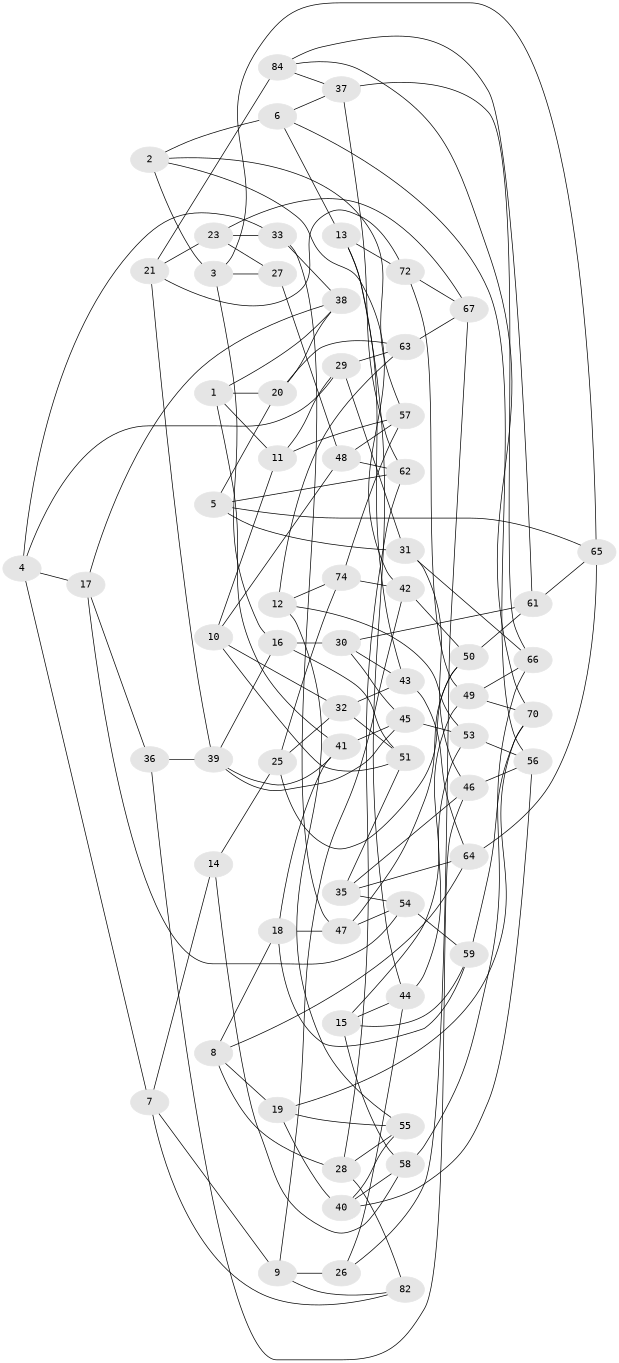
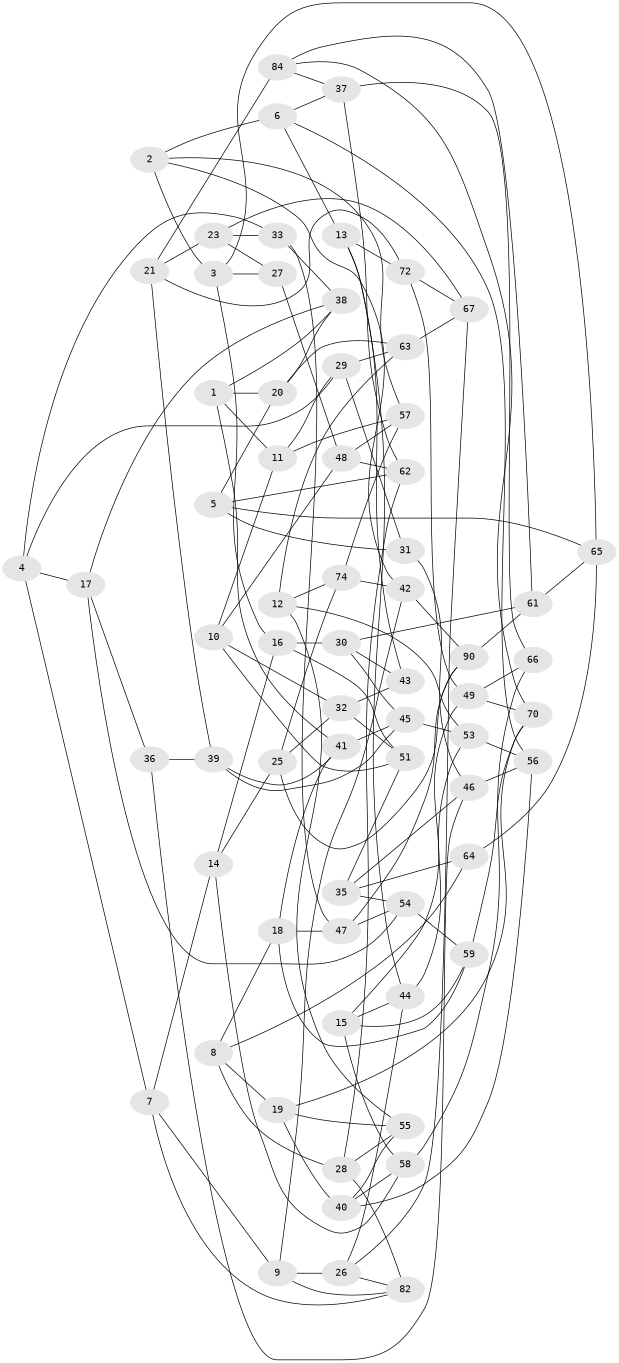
edge "31" -- "66": removed
node "50": label "50" -> "90"
edge "16" -- "39": now "16" -- "14"
edge "43" -- "64": removed
edge "26" -- "82": added
